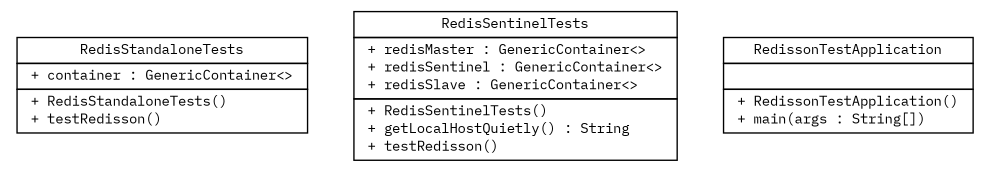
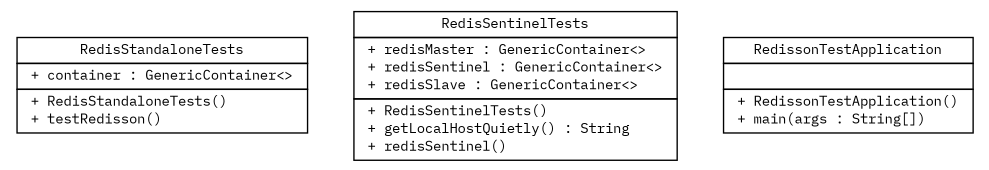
node "RedisSentinelTests": text "+ testRedisson()" -> "+ redisSentinel()"
